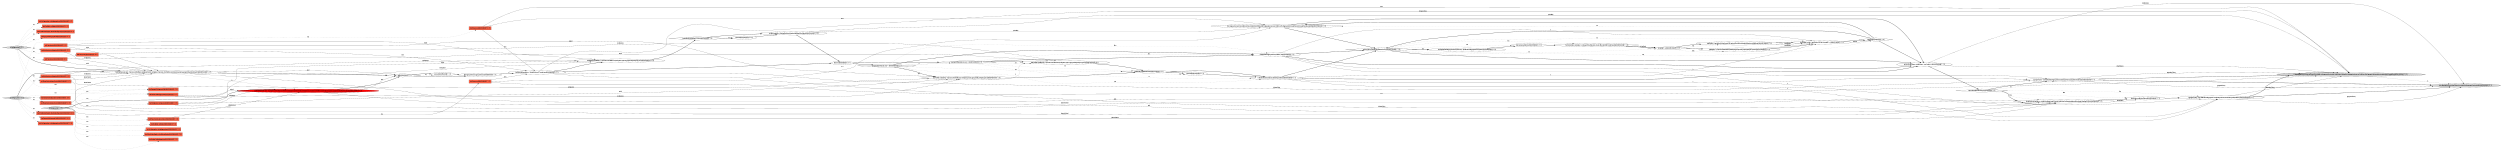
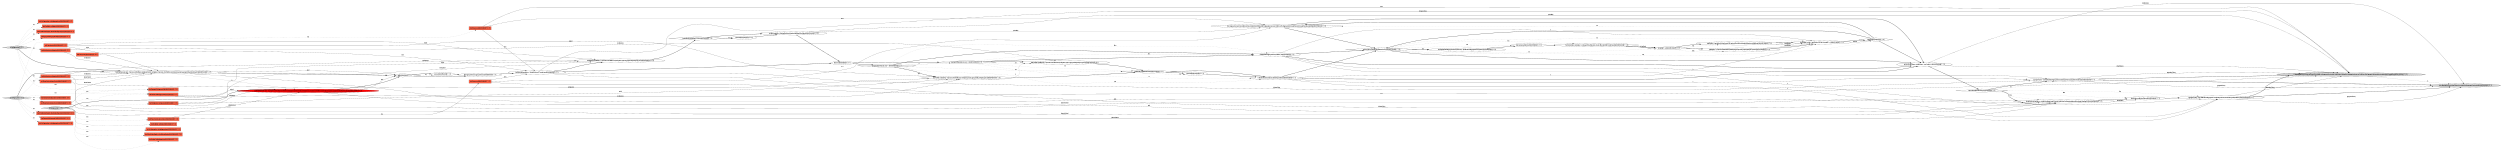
edge "toDruidAggregation['0', '0', '1']" -> "final String name@@@2@@@['0', '0', '1']": removed, label "true"
node "final Project project@@@2@@@['0', '0', '1']": removed
